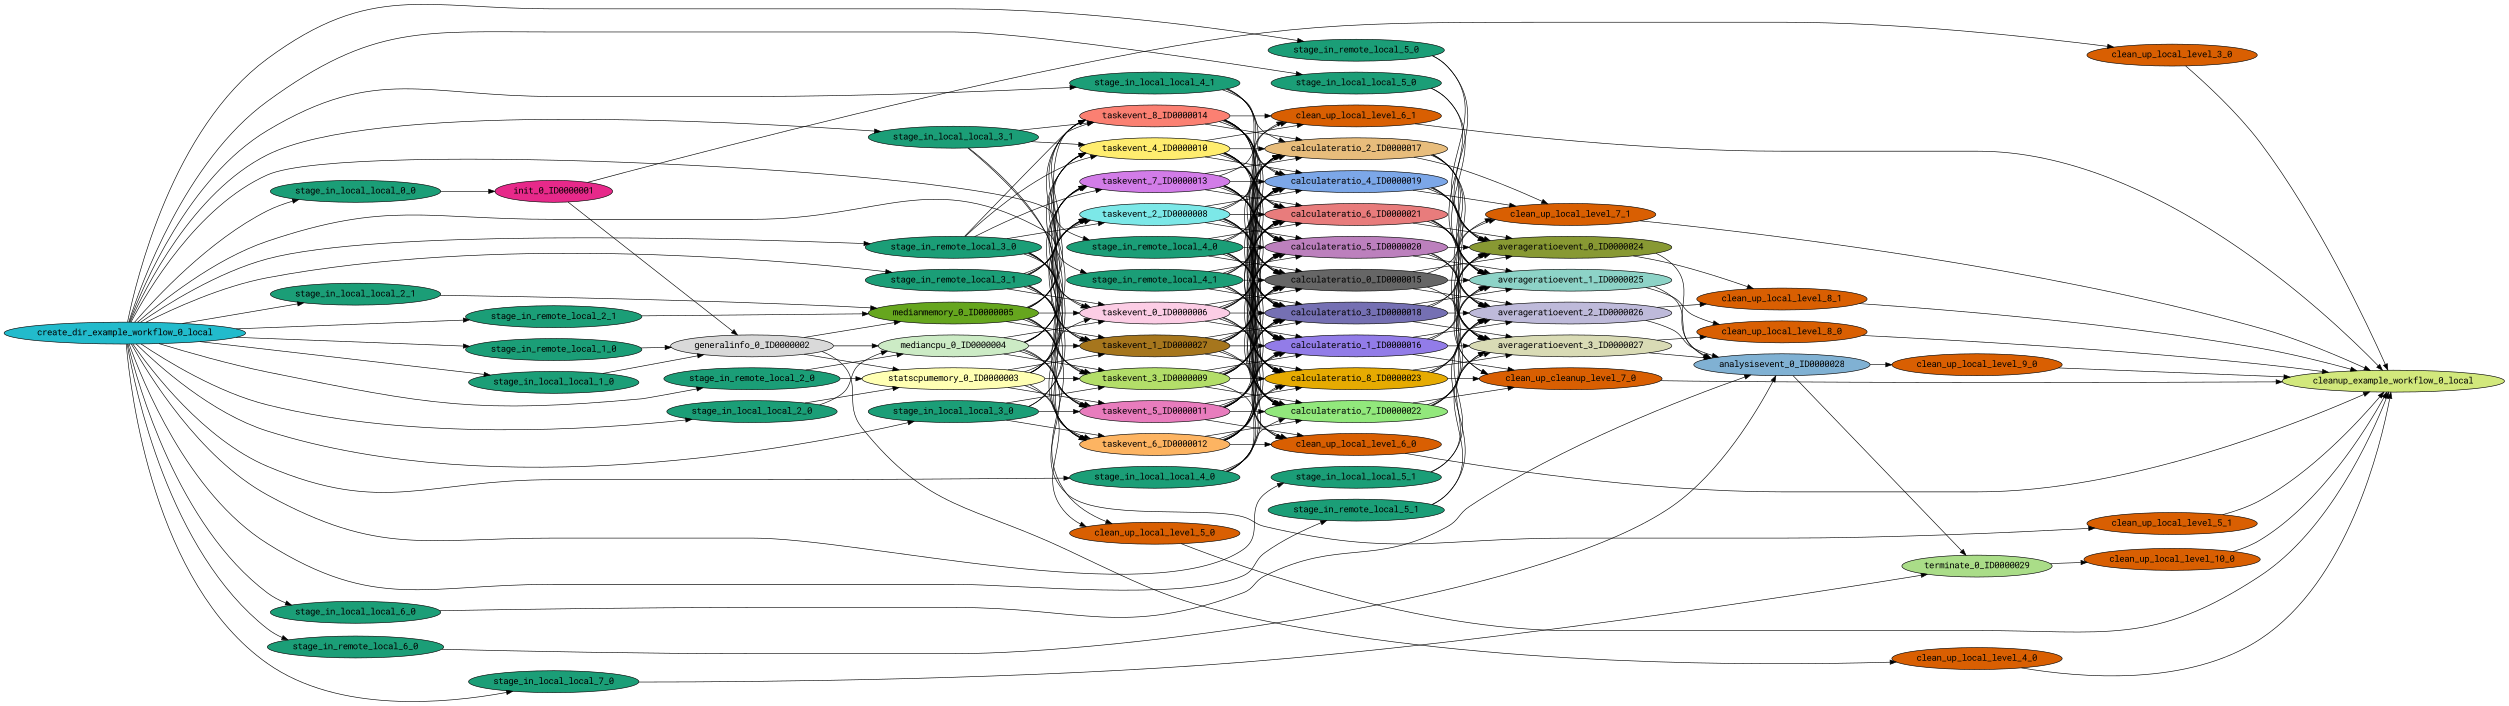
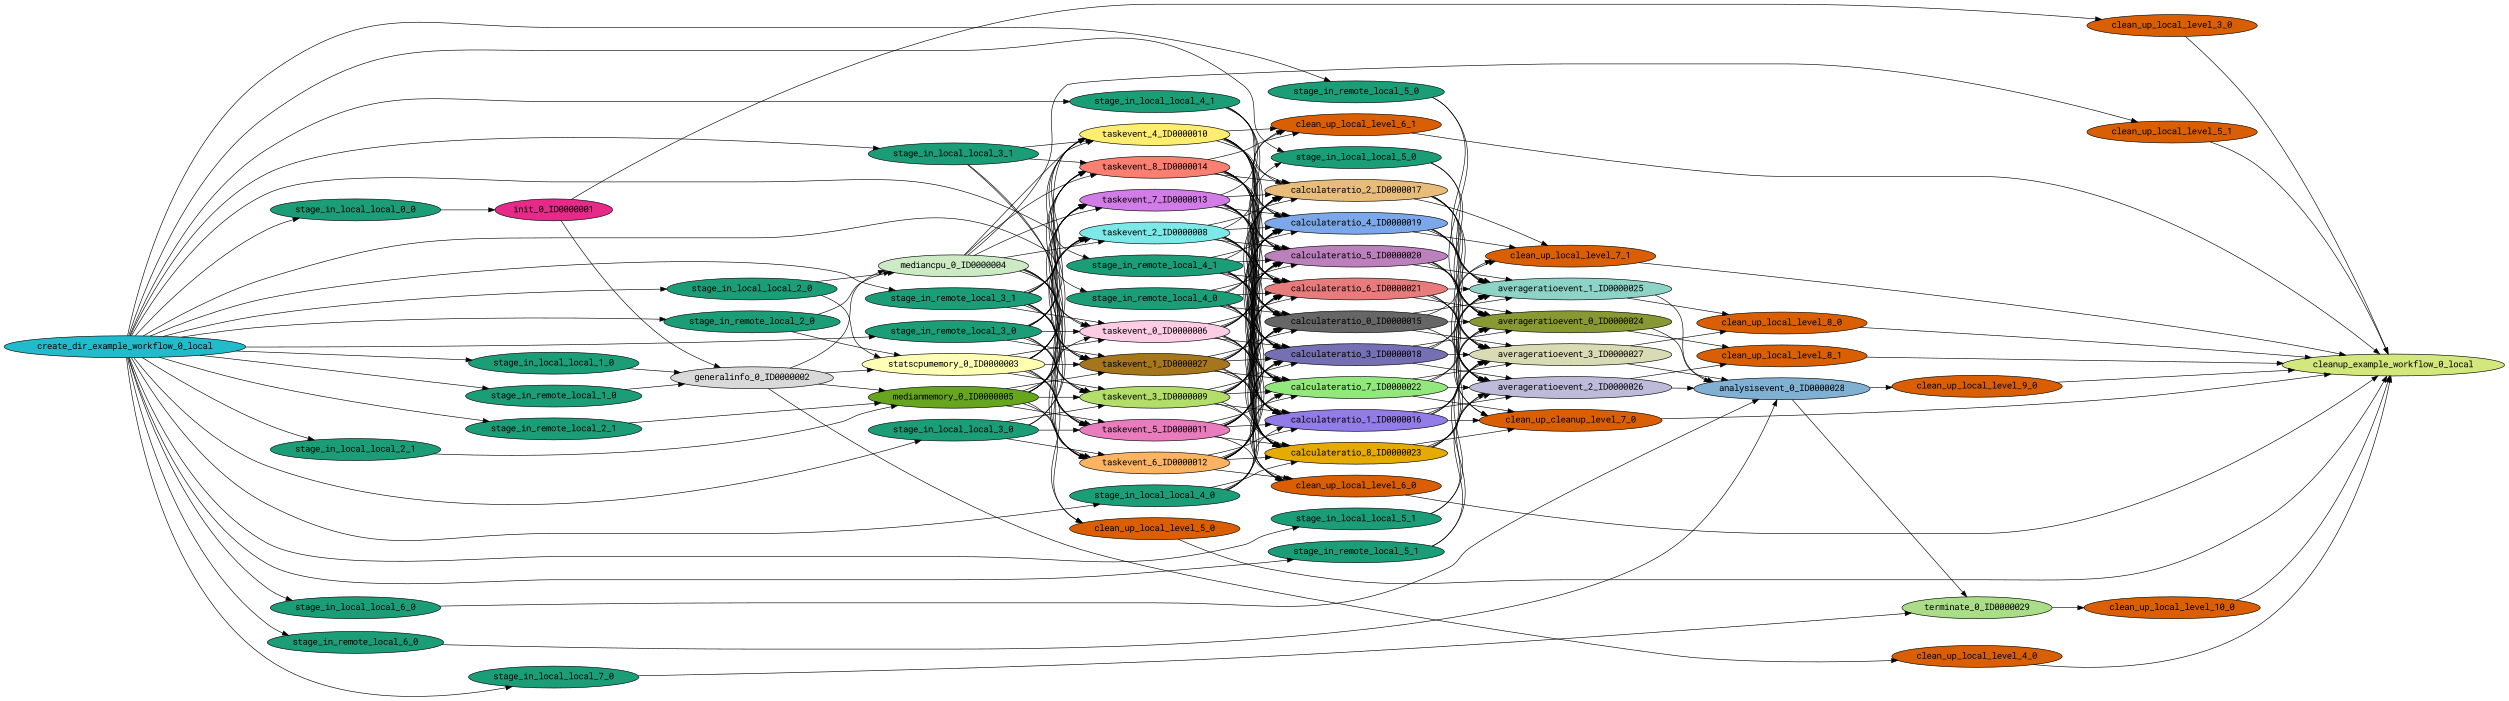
edge "taskevent_0_ID0000006" -> "calculateratio_0_ID0000015": now "taskevent_0_ID0000006" -> "stage_in_local_local_5_0"
